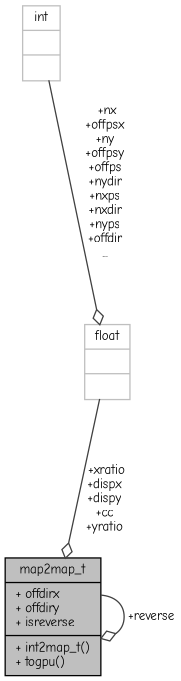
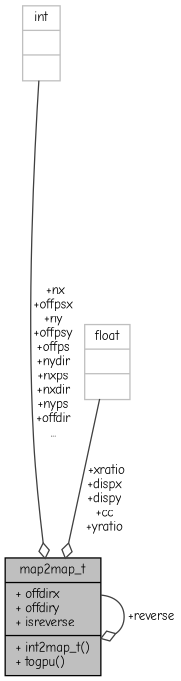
edge "int" -> "float": now "int" -> "map2map_t"
